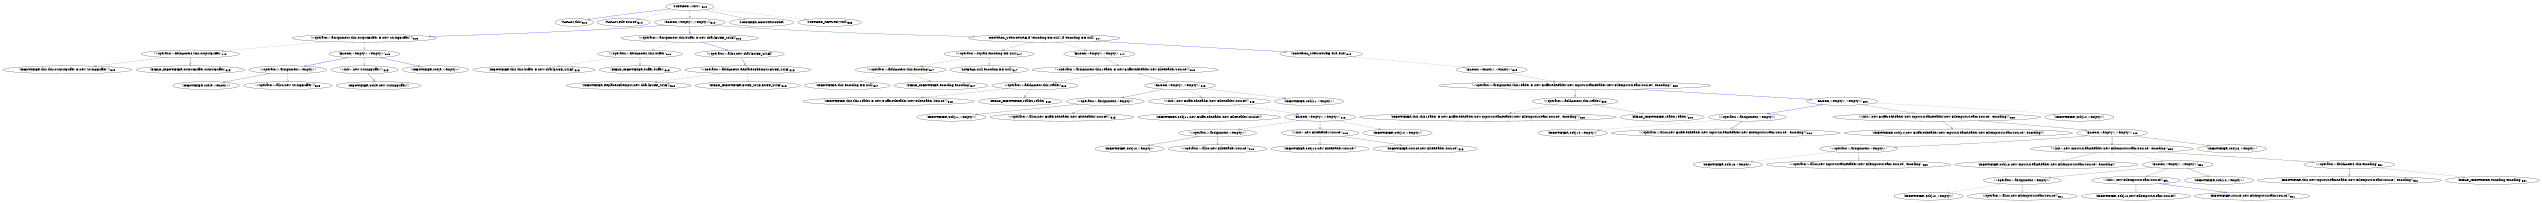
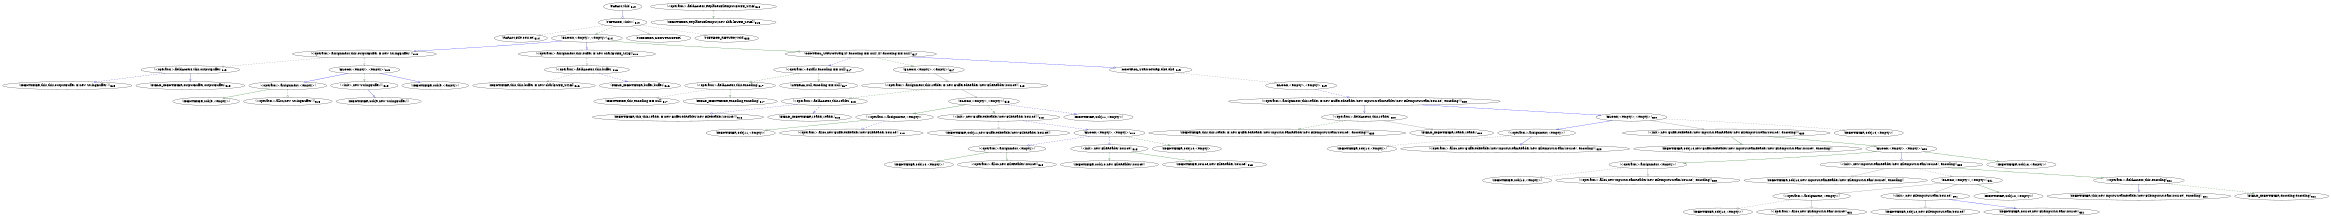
edge "(METHOD,<init>)" -> "(PARAM,this)": reversed
node "(<operator>.alloc,new char[BUFF_SIZE])": removed
node "(FIELD_IDENTIFIER,BUFF_SIZE,BUFF_SIZE)": removed
node "(<init>,new FileReader(source))": text "348" -> "318"
